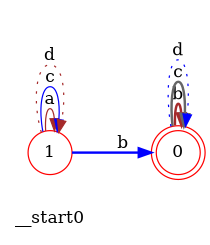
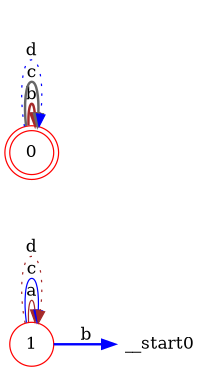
edge "1" -> "0": now "1" -> "__start0"
